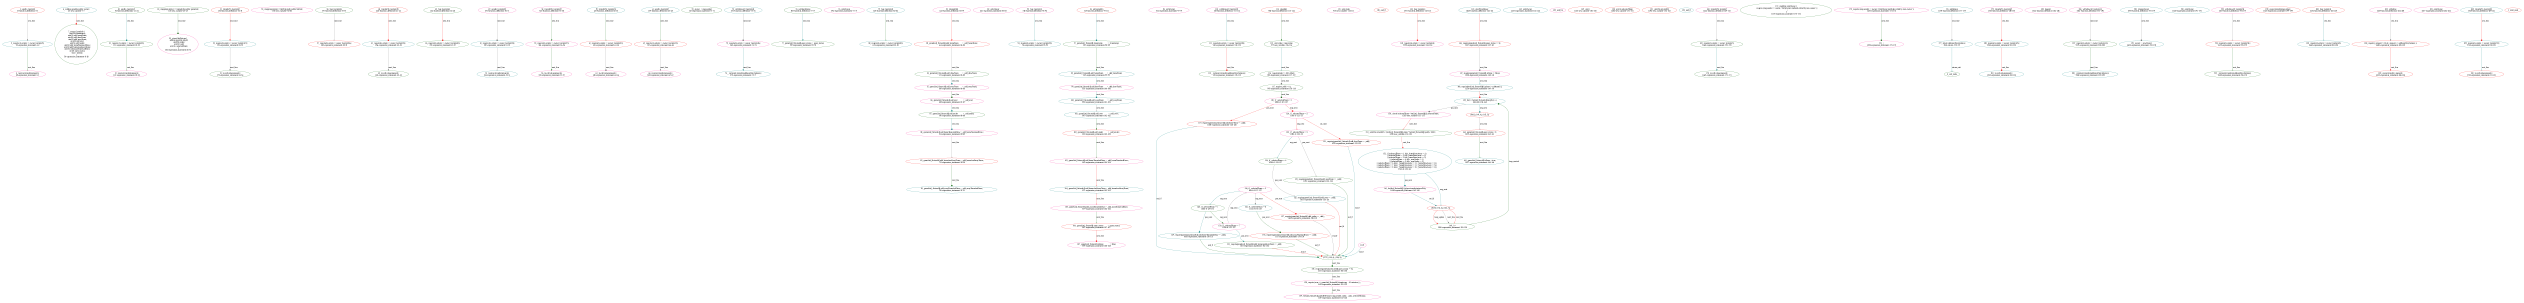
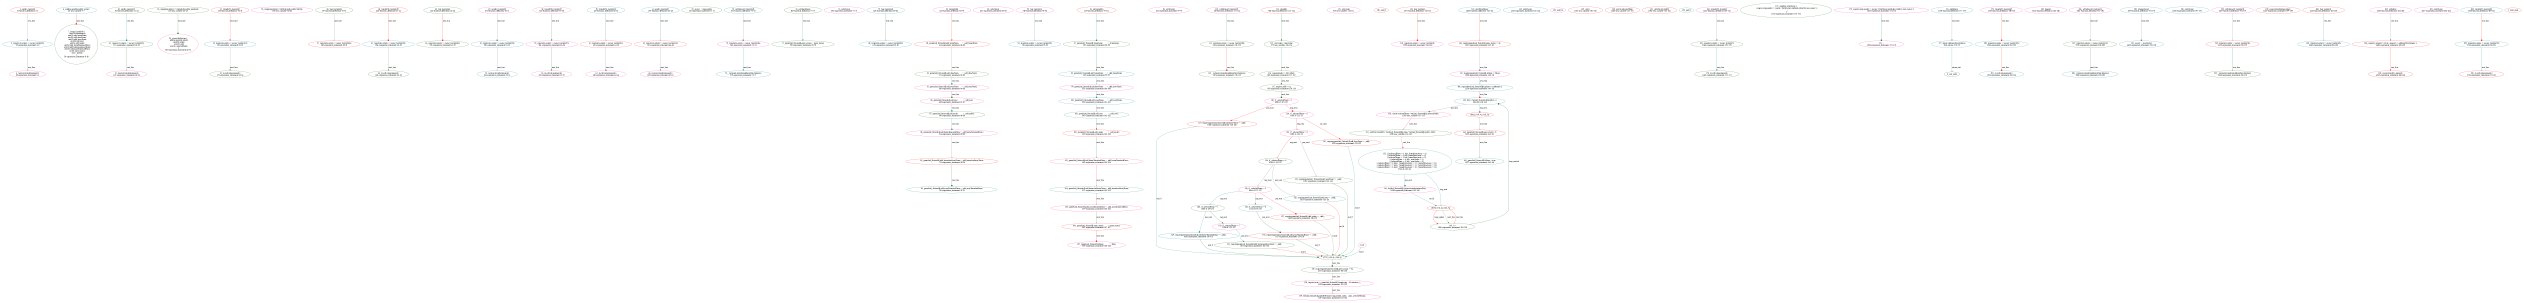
edge "122_ if__selectedTeam == 3 1032-if-123-137" -> "124_ if__selectedTeam == 4 1048-if-125-137": color teal -> red
edge "130_ if__selectedTeam == 7 1096-if-131-137" -> "126_ if__selectedTeam == 5 1064-if-127-137": now "124_ if__selectedTeam == 4 1048-if-125-137" -> "126_ if__selectedTeam == 5 1064-if-127-137"
